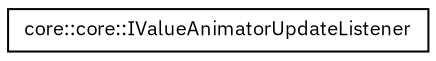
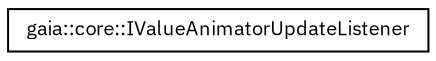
node "core::core::IValueAnimatorUpdateListener": label "core::core::IValueAnimatorUpdateListener" -> "gaia::core::IValueAnimatorUpdateListener"
